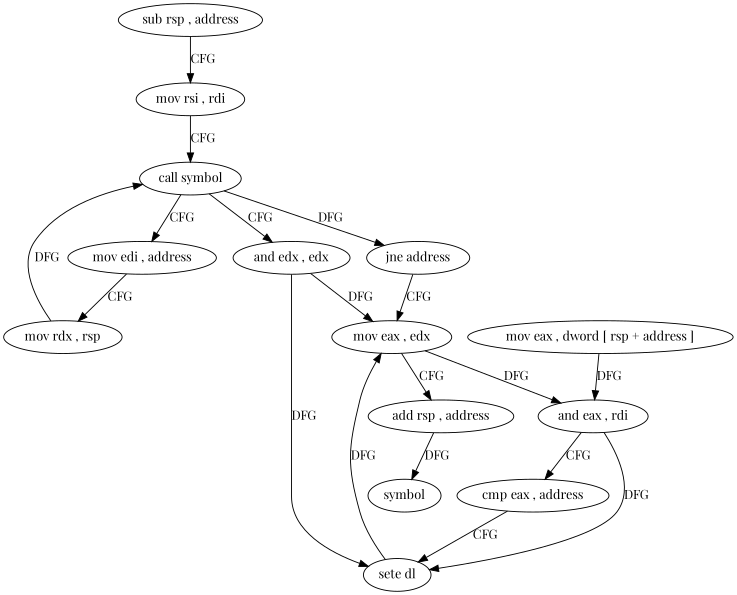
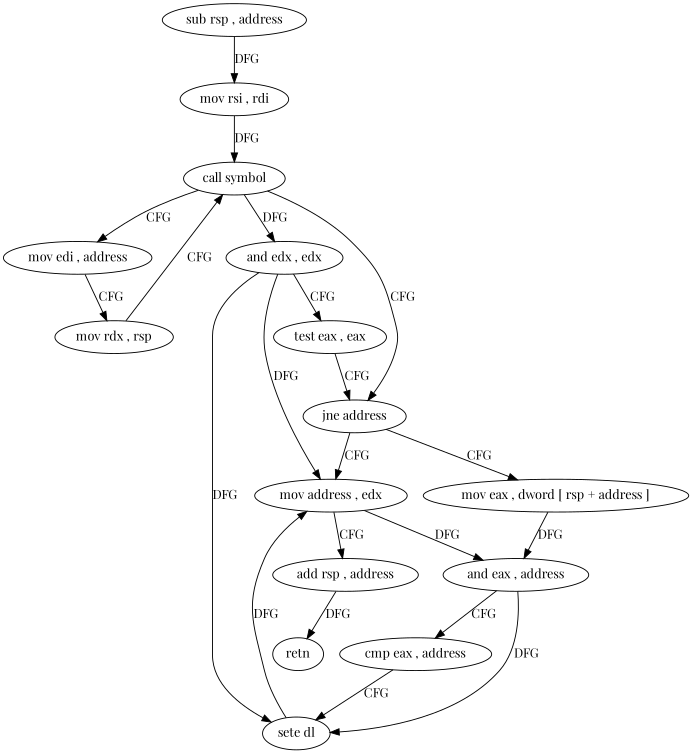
edge "sub rsp , address" -> "mov rsi , rdi": label "CFG" -> "DFG"
edge "mov rsi , rdi" -> "call symbol": label "CFG" -> "DFG"
edge "call symbol" -> "and edx , edx": label "CFG" -> "DFG"
edge "call symbol" -> "jne address": label "DFG" -> "CFG"
edge "mov rdx , rsp" -> "call symbol": label "DFG" -> "CFG"
node "test eax , eax": added
node "mov eax , edx": label "mov eax , edx" -> "mov address , edx"
node "and eax , rdi": label "and eax , rdi" -> "and eax , address"
edge "jne address" -> "mov eax , dword [ rsp + address ]": added, label "CFG"
node "symbol": label "symbol" -> "retn"
